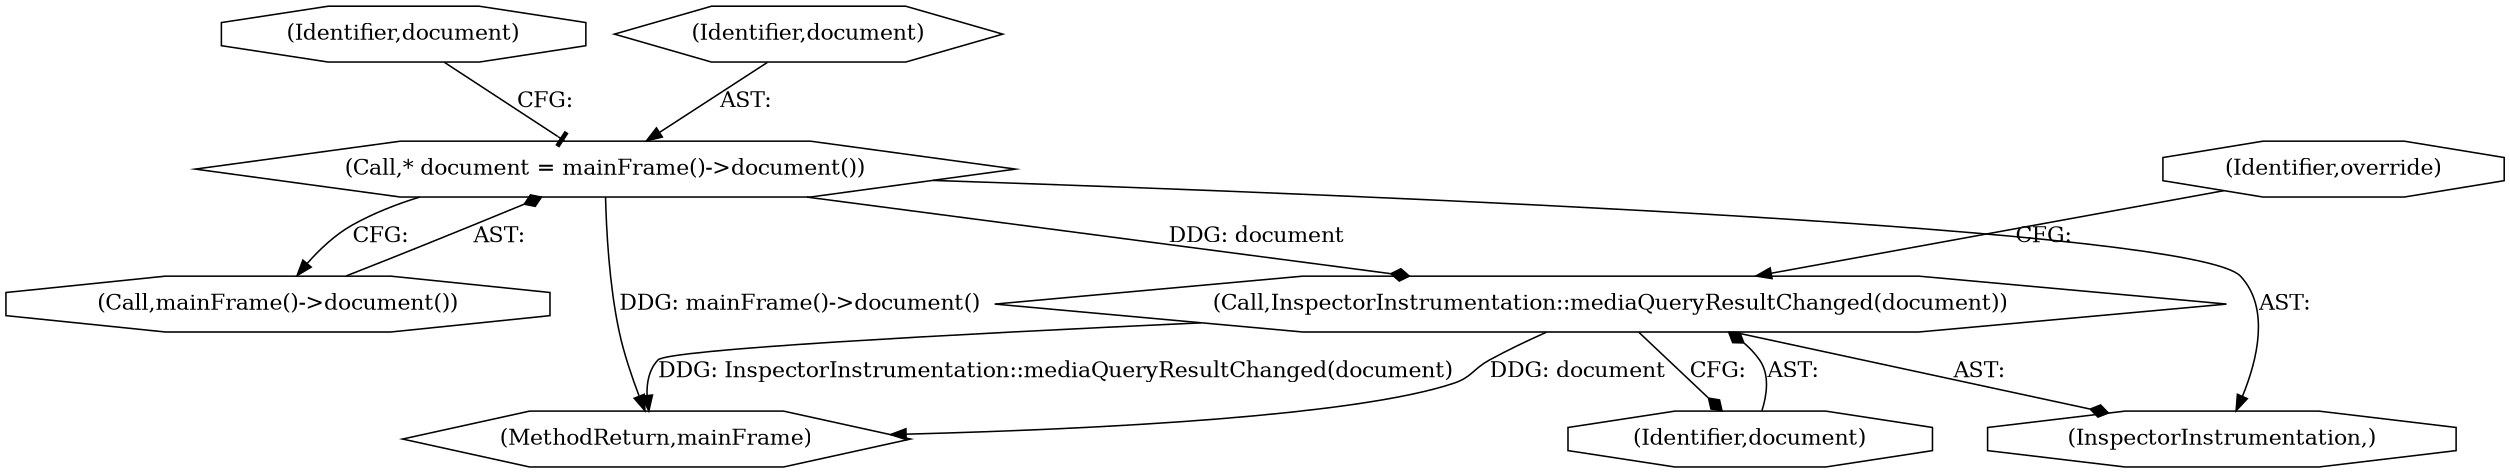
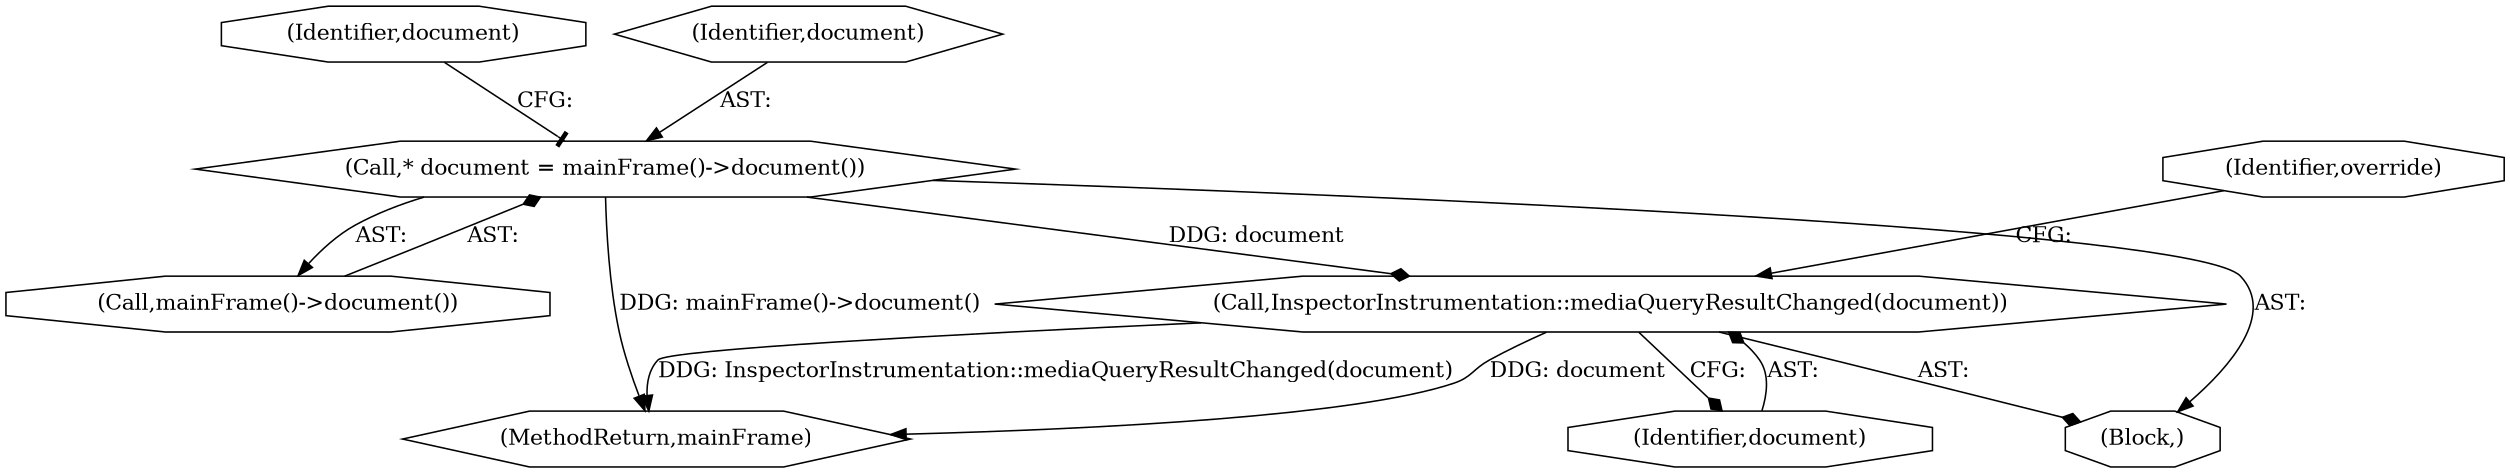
edge "(Call,* document = mainFrame()->document())" -> "(Call,mainFrame()->document())": label "CFG: " -> "AST: "
node "(InspectorInstrumentation,)": label "(InspectorInstrumentation,)" -> "(Block,)"
